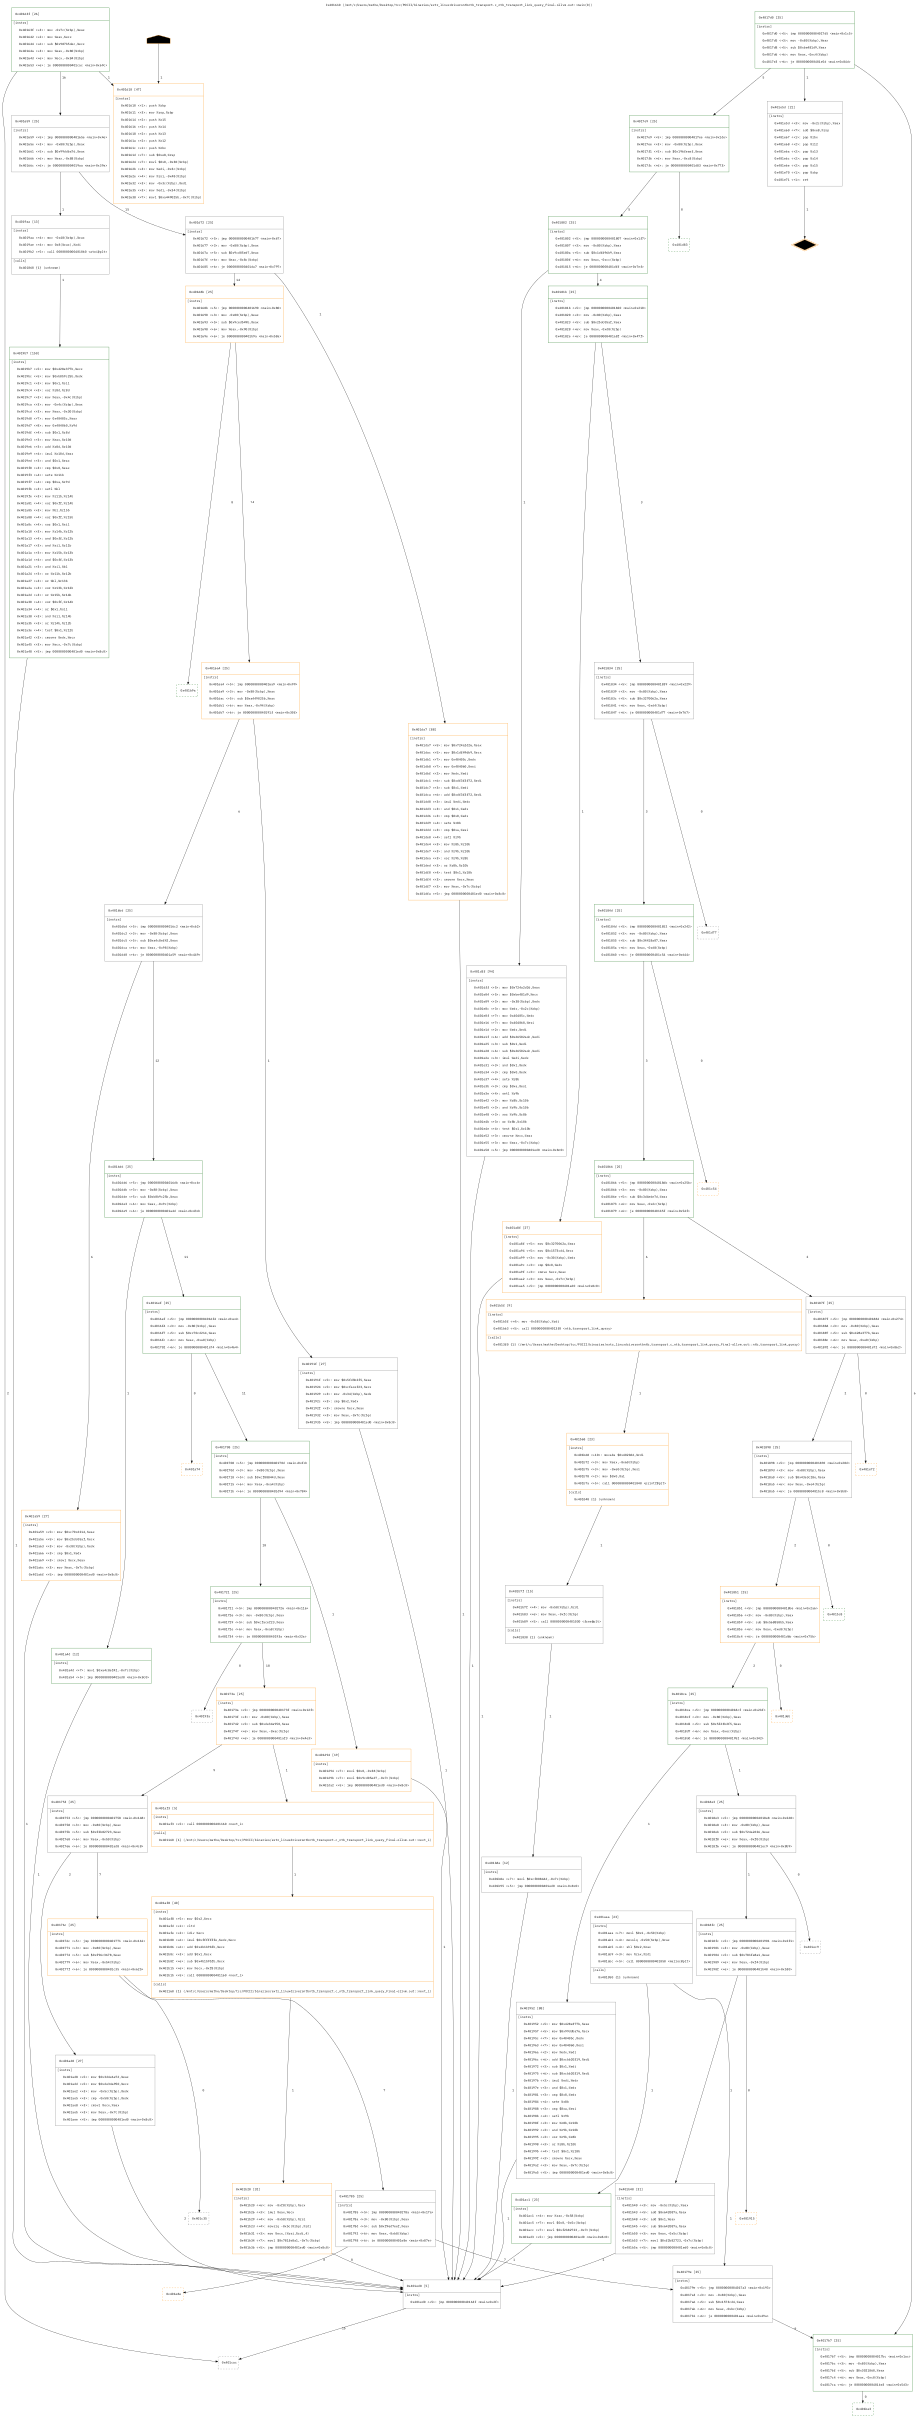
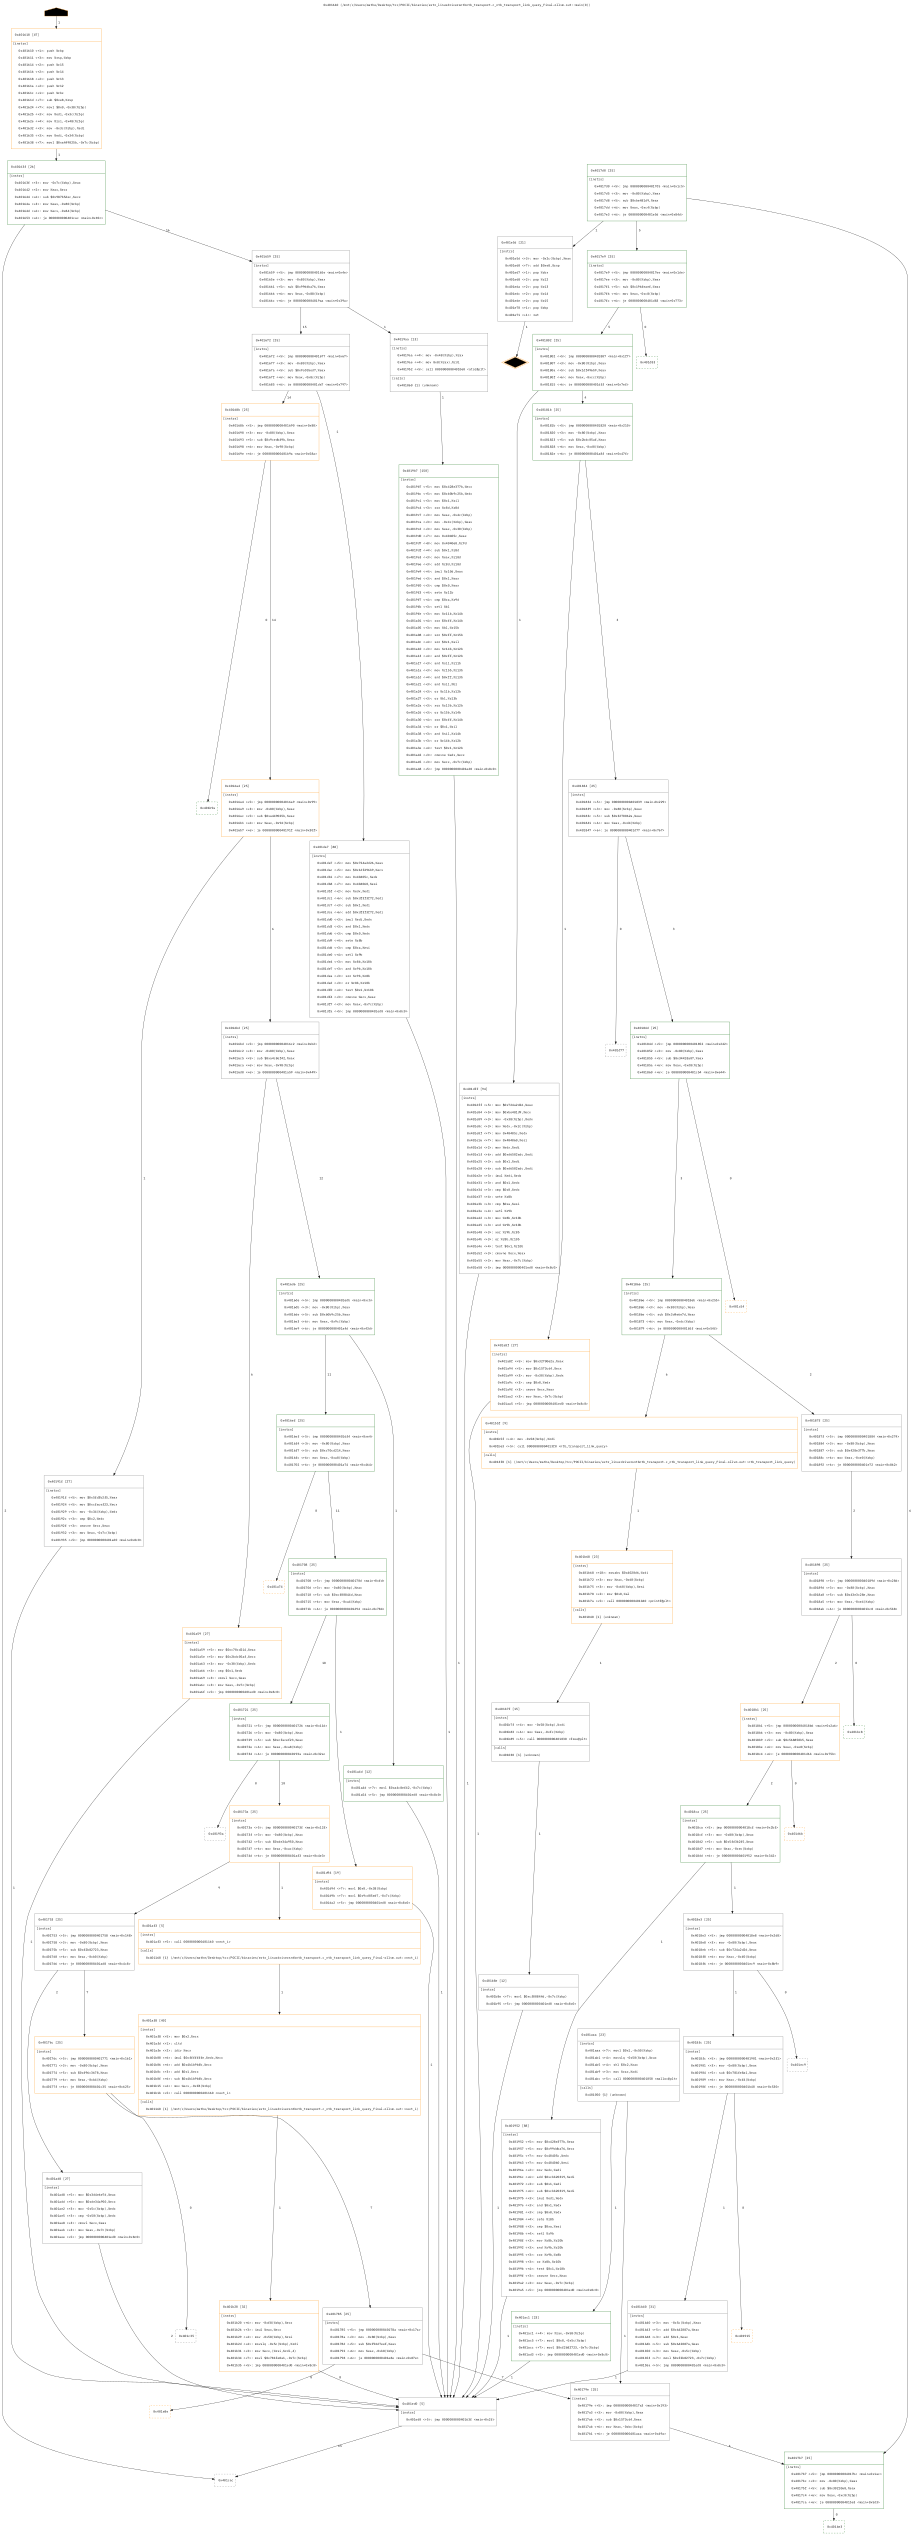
edge "0x40163f [26]" -> "0x401610 [47]": reversed
node "0x401da7 [88]": color darkorange -> gray40
node "0x401e72": removed
